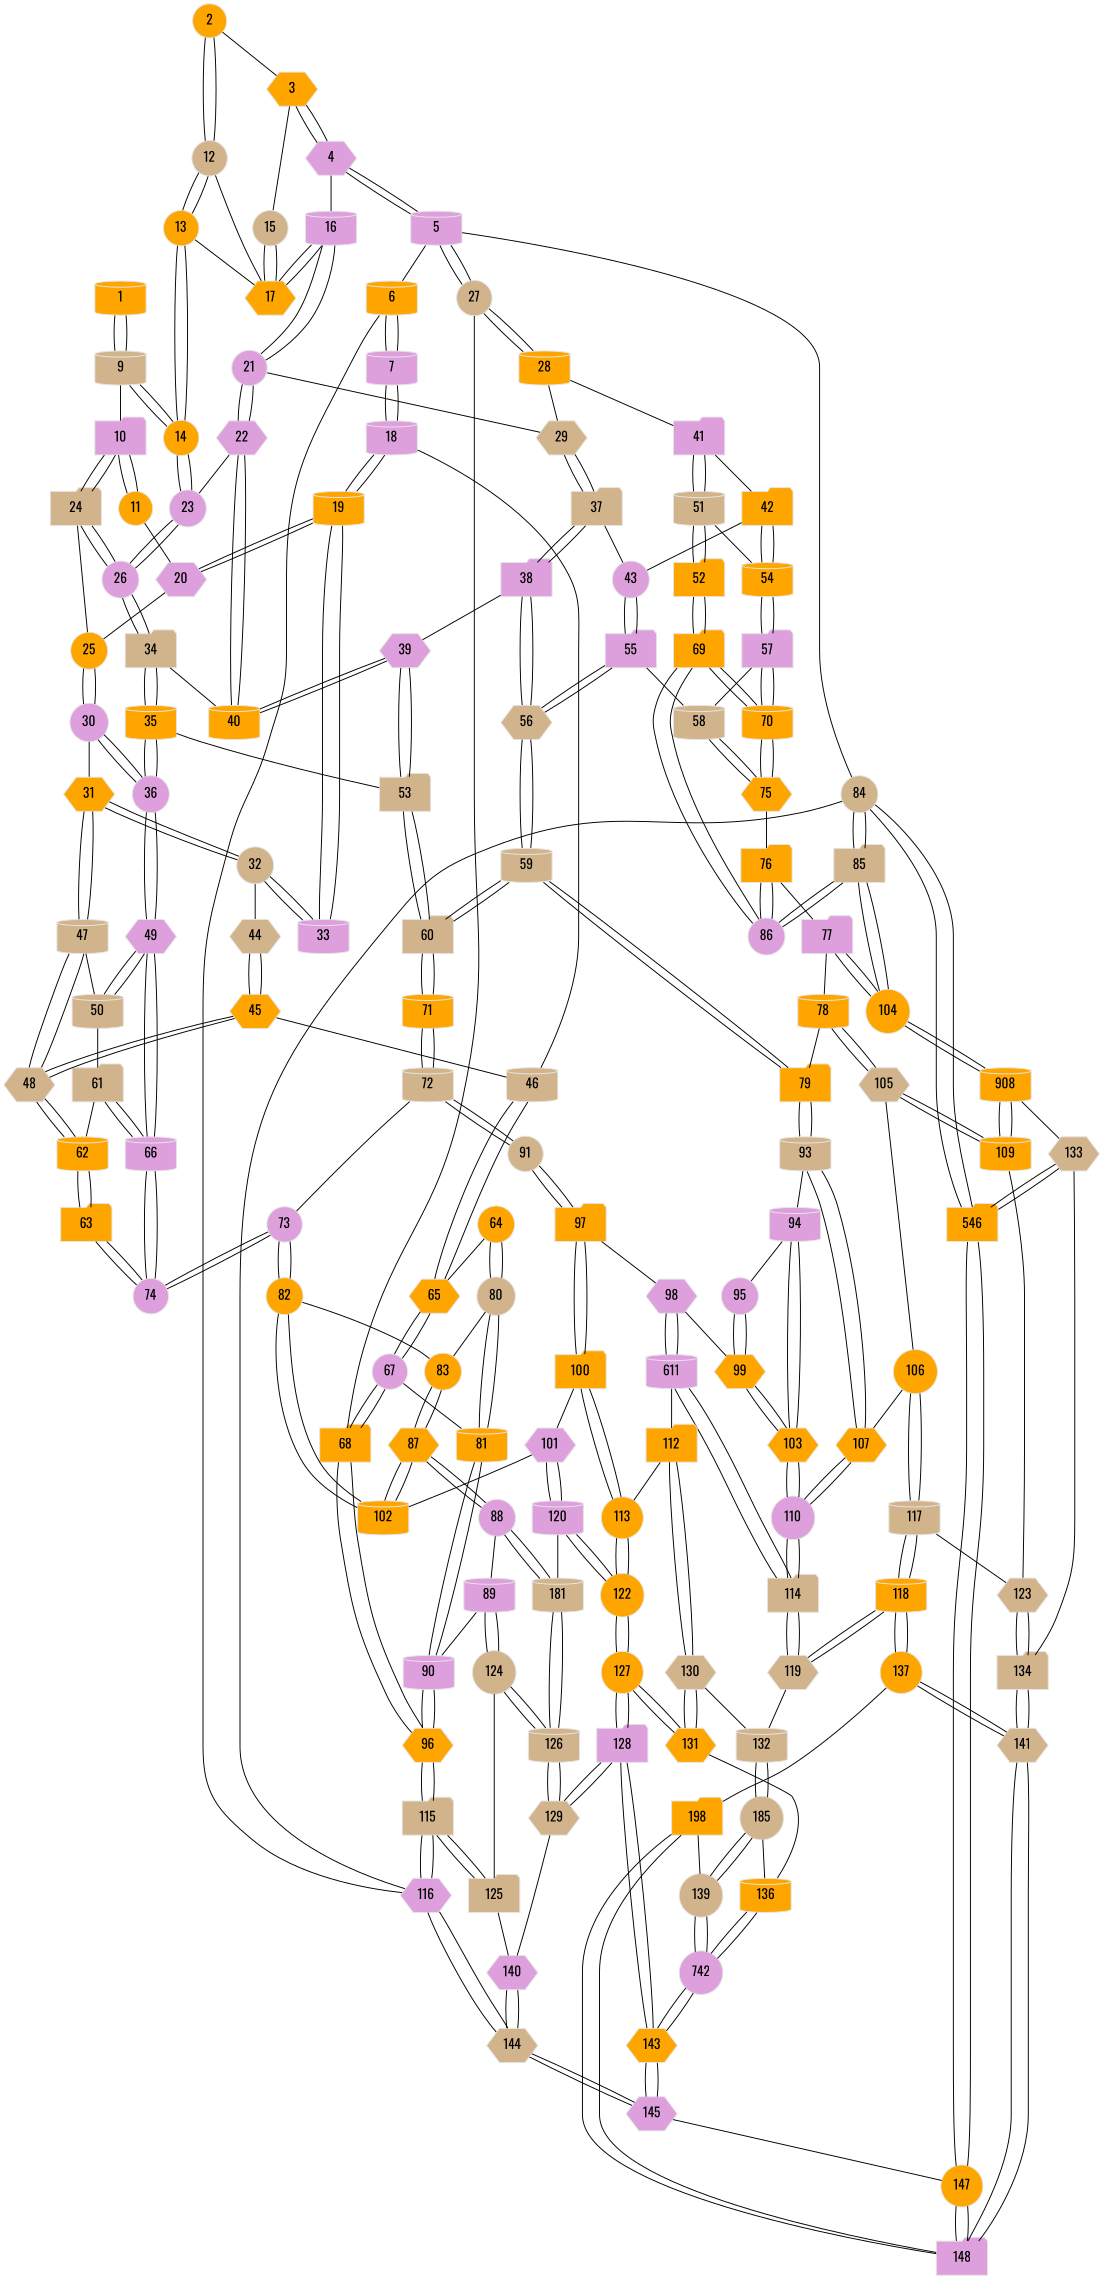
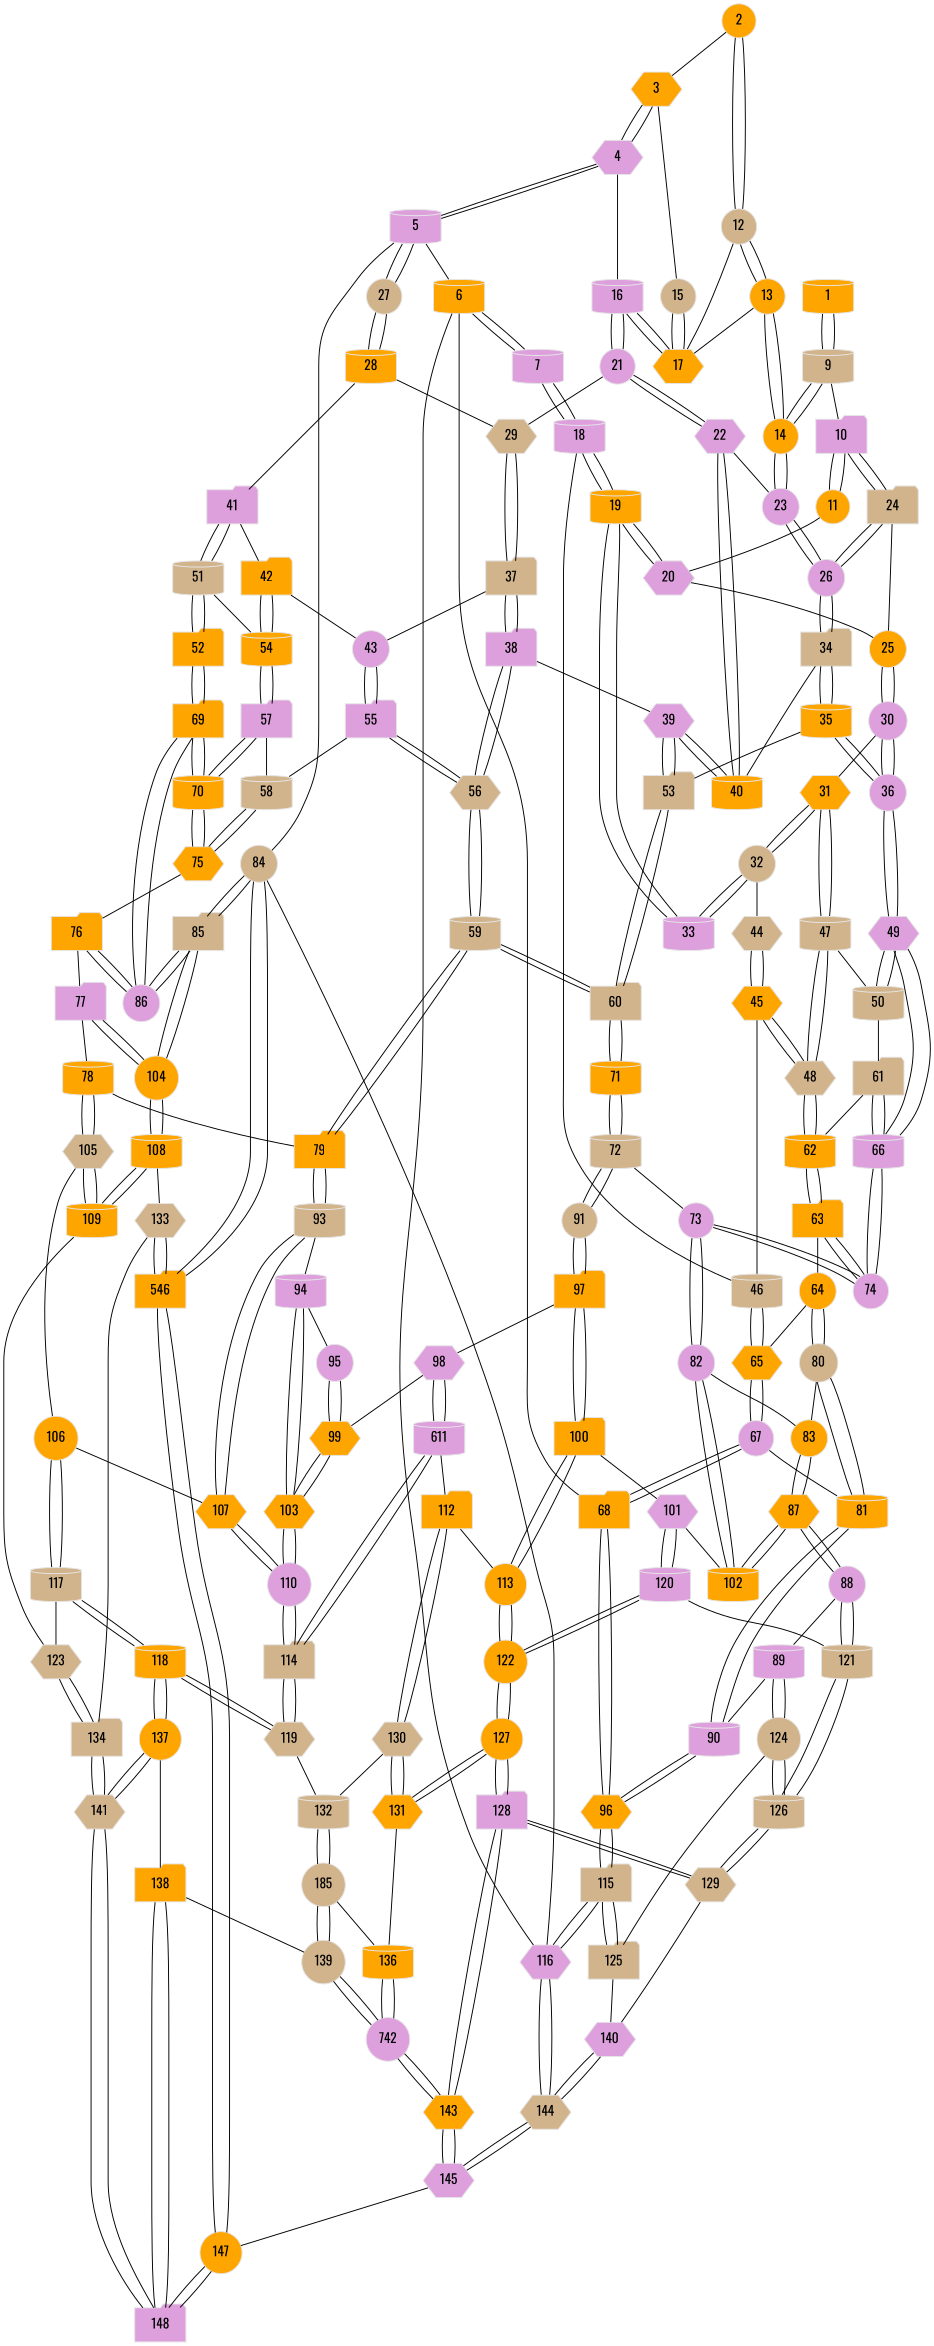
edge "27" -- "68": now "6" -- "68"
node "908": label "908" -> "108"
edge "63" -- "64": added
node "82": fillcolor orange -> plum
node "181": label "181" -> "121"
node "198": label "198" -> "138"
